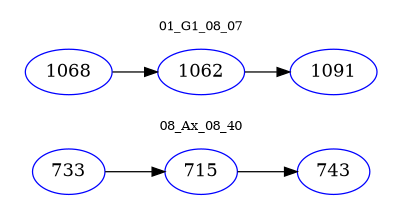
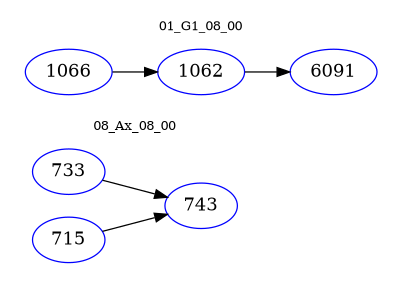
cluster "01_G1_08_07": label "01_G1_08_07" -> "01_G1_08_00"
node "1068": label "1068" -> "1066"
node "1091": label "1091" -> "6091"
cluster "08_Ax_08_40": label "08_Ax_08_40" -> "08_Ax_08_00"
edge "733" -> "715": now "733" -> "743"
